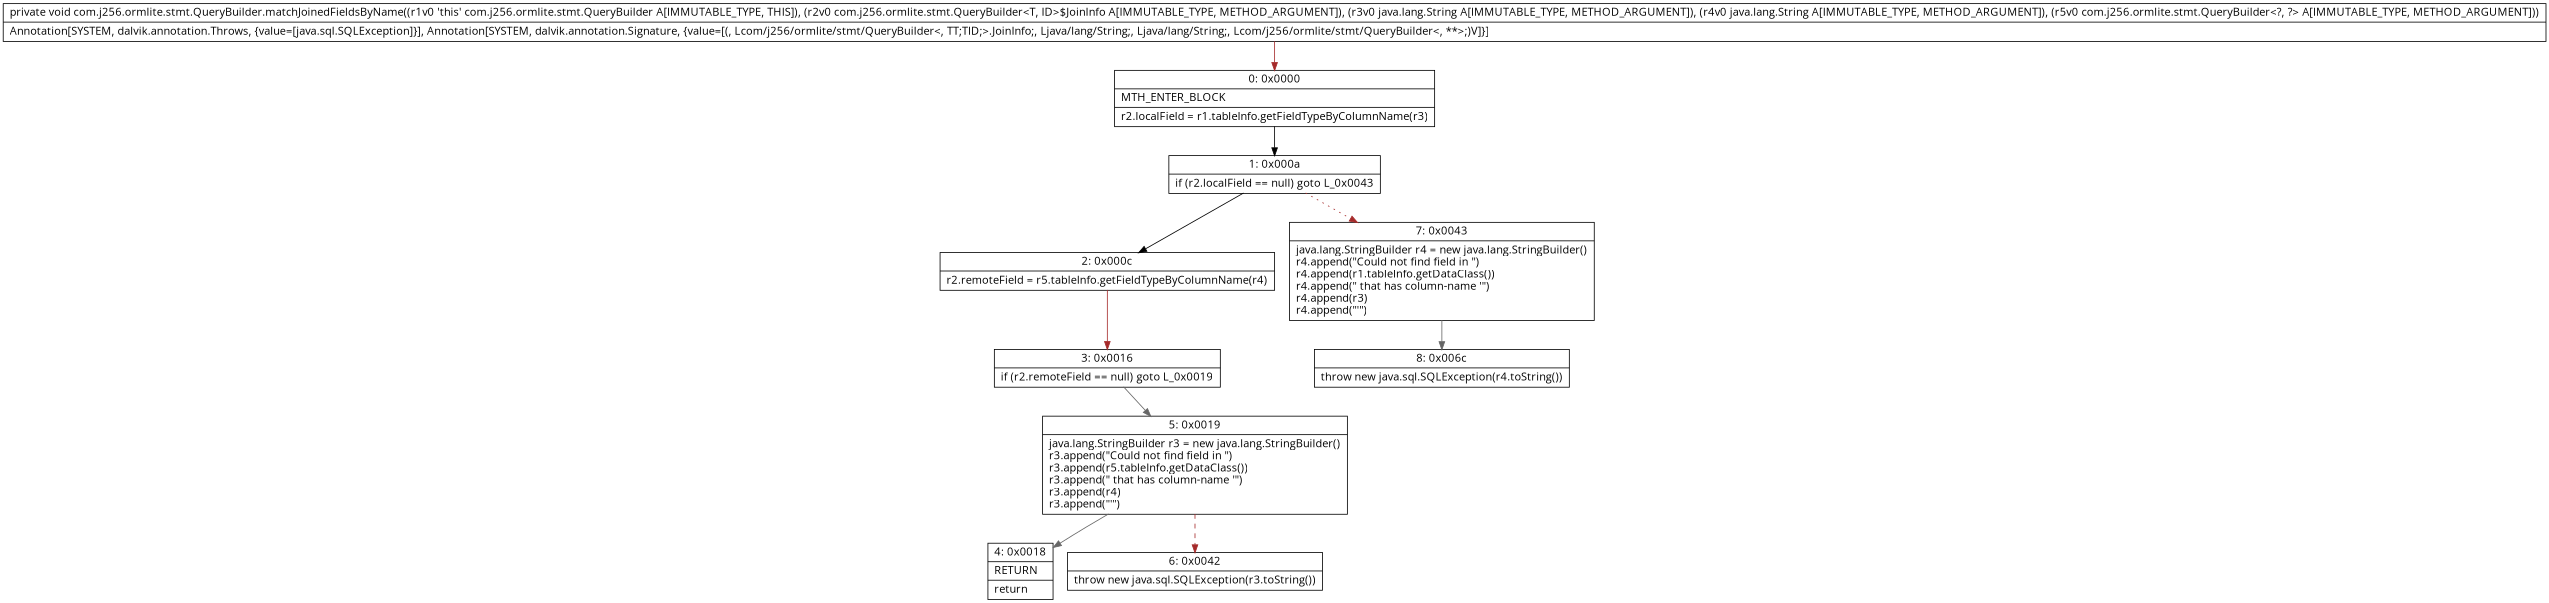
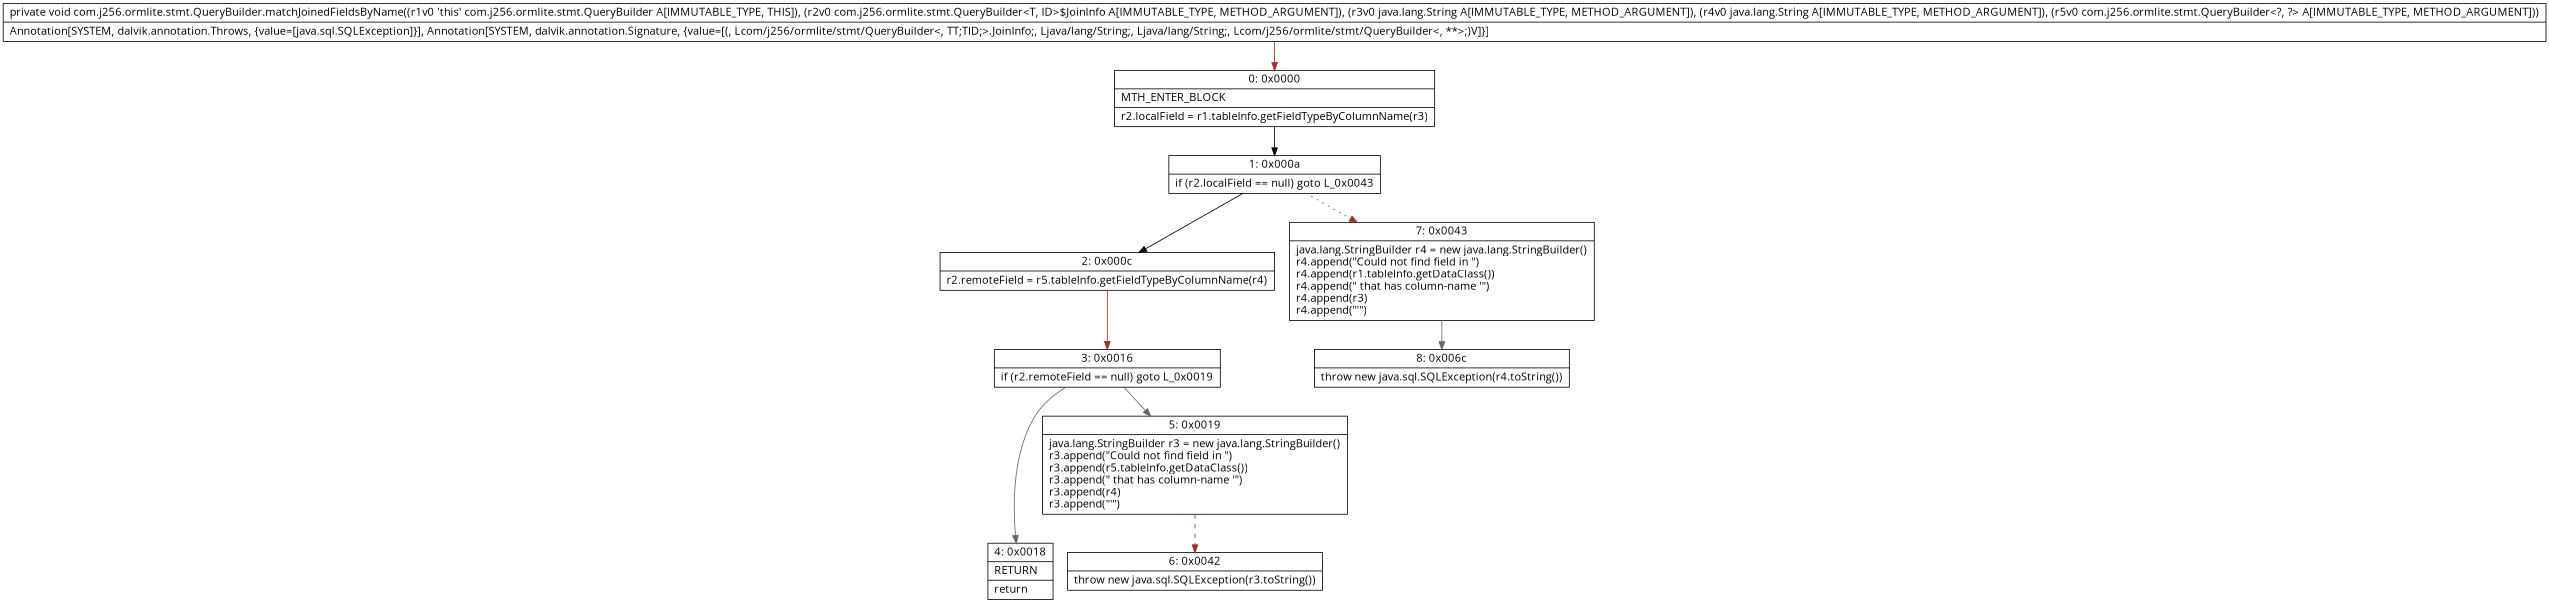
edge "5: 0x0019" -> "4: 0x0018": now "3: 0x0016" -> "4: 0x0018"
